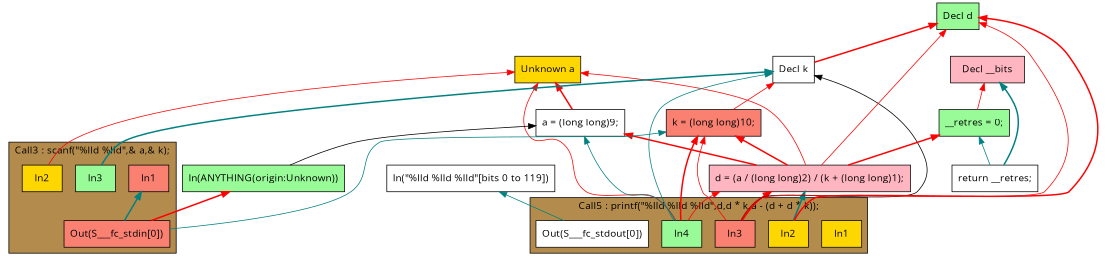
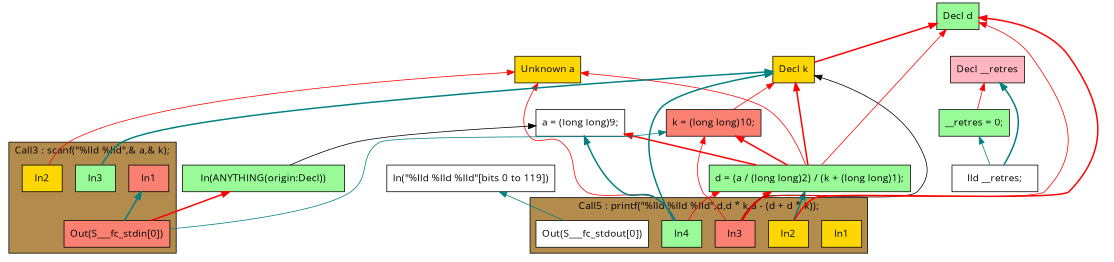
node "Decl k": fillcolor white -> gold
node "Decl __bits": label "Decl __bits" -> "Decl __retres"
edge "a = (long long)9;" -> "Unknown a": removed
edge "In4" -> "Decl k": style solid -> bold
edge "d = (a / (long long)2) / (k + (long long)1);" -> "__retres = 0;": now "d = (a / (long long)2) / (k + (long long)1);" -> "Decl k"
node "In(ANYTHING(origin:Unknown))": label "In(ANYTHING(origin:Unknown))" -> "In(ANYTHING(origin:Decl))"
node "d = (a / (long long)2) / (k + (long long)1);": fillcolor lightpink -> palegreen
node "return __retres;": label "return __retres;" -> "lld __retres;"
edge "In4" -> "k = (long long)10;": removed
edge "In4" -> "a = (long long)9;": style solid -> bold
